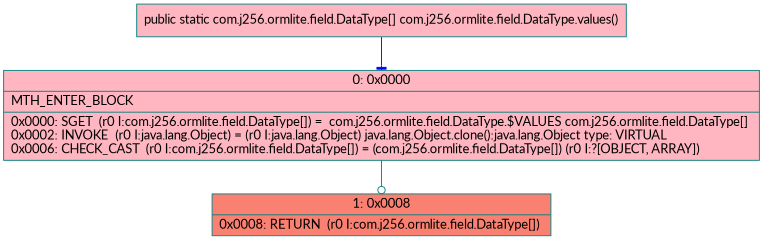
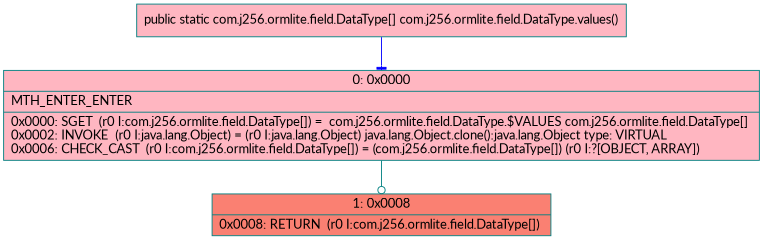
node "0: 0x0000": text "MTH_ENTER_BLOCK" -> "MTH_ENTER_ENTER"
